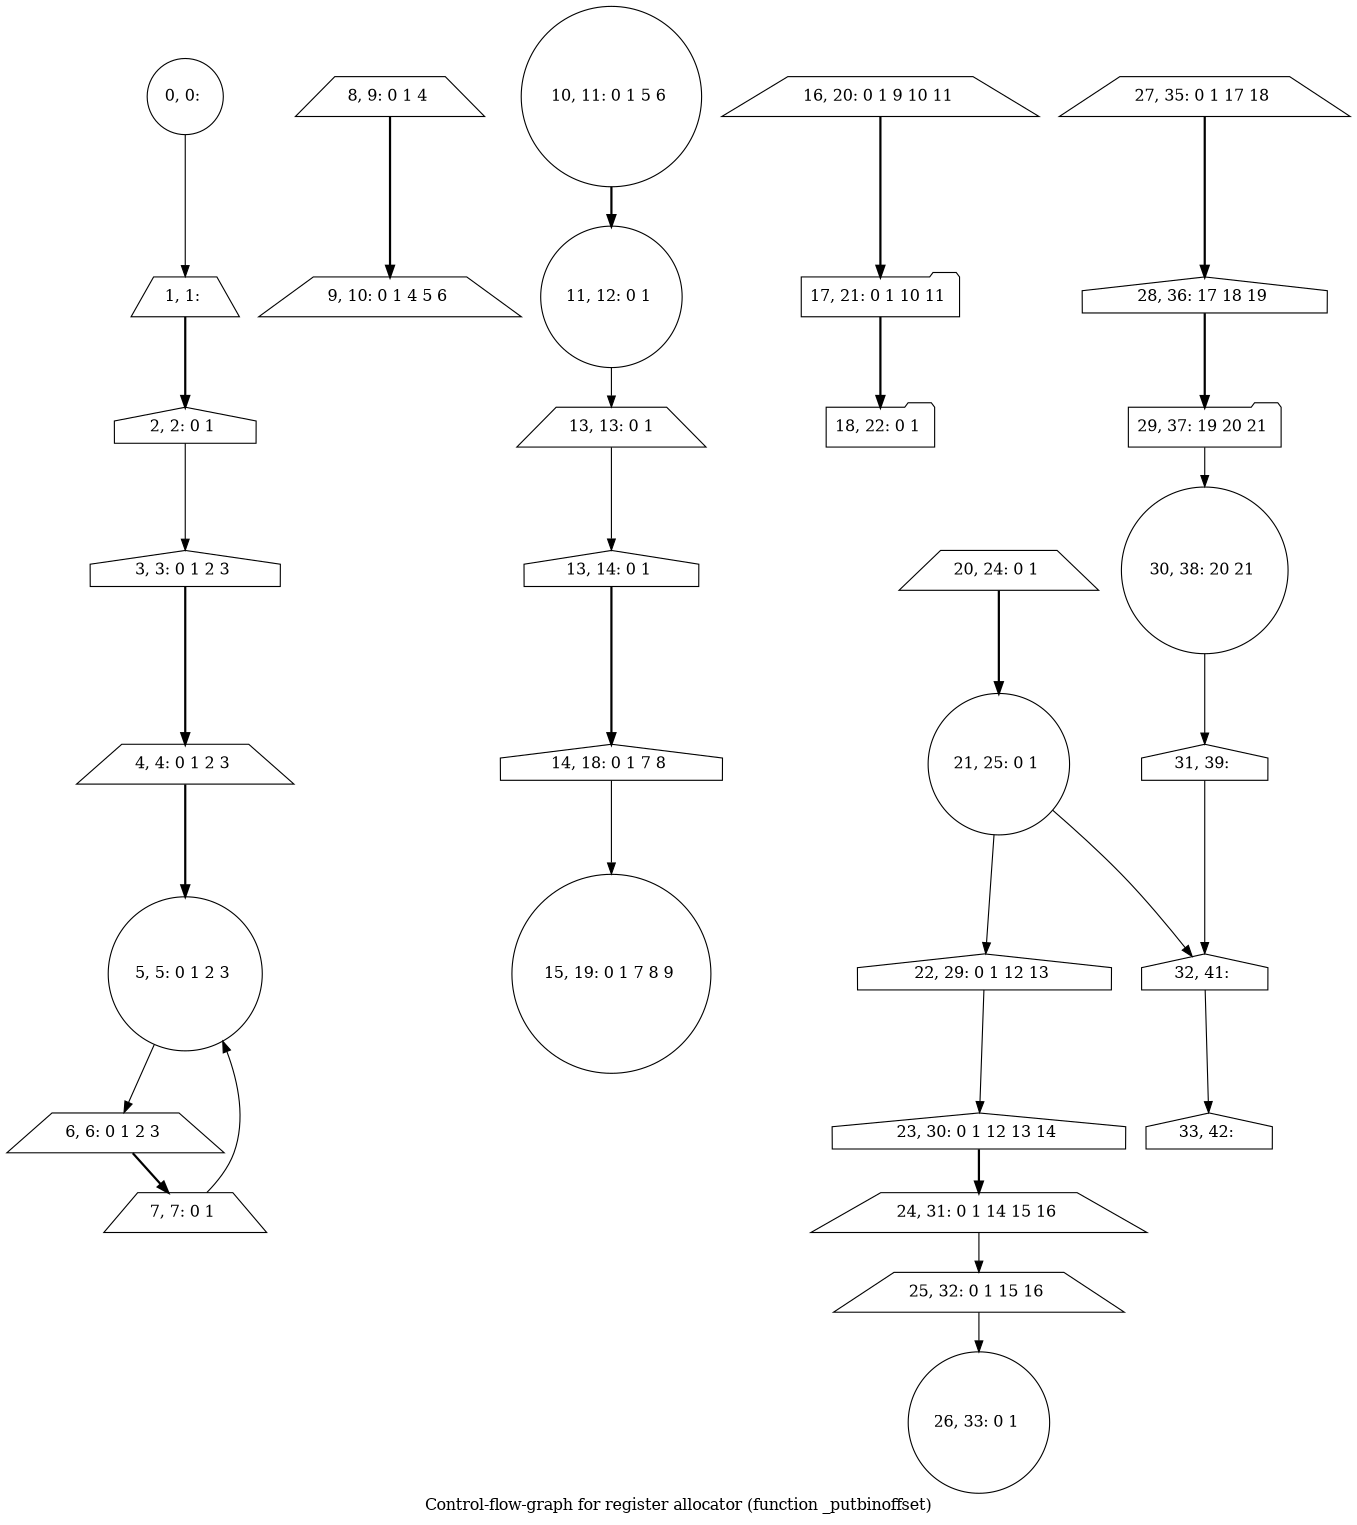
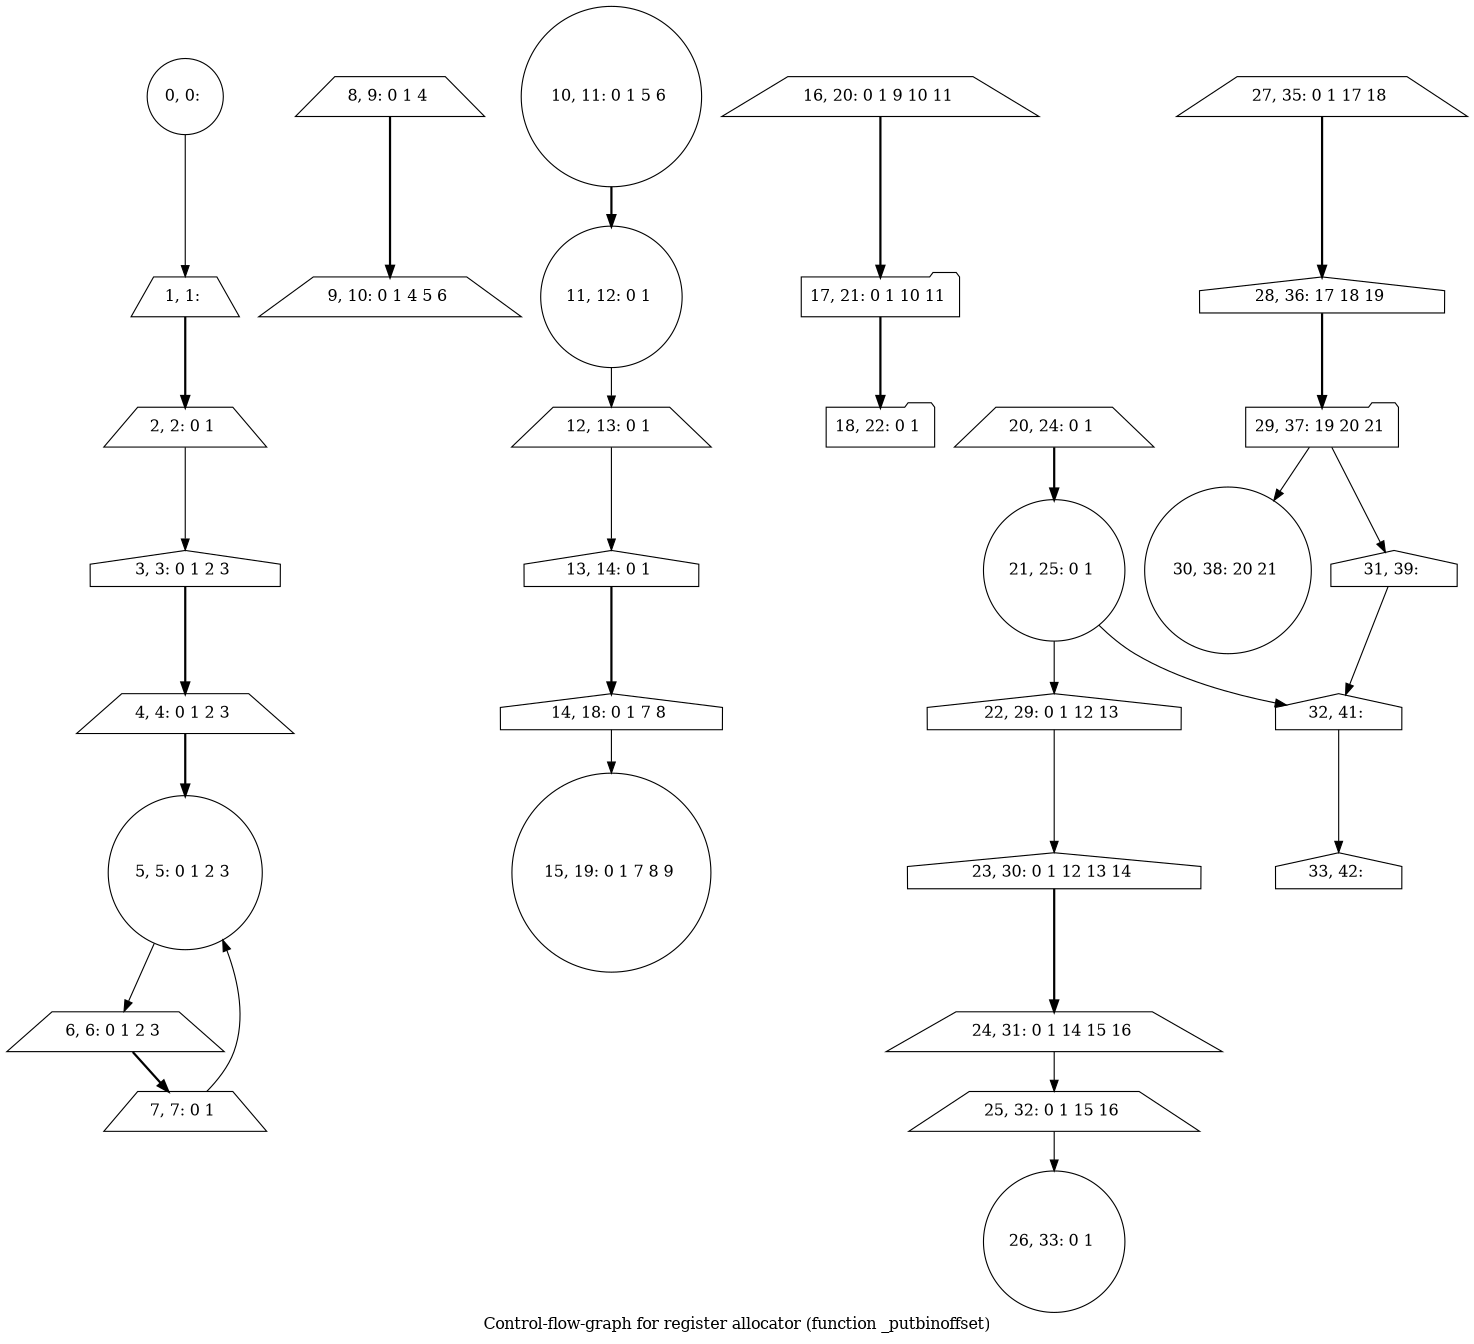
node "2, 2: 0 1": shape house -> trapezium
node "13, 13: 0 1": label "13, 13: 0 1" -> "12, 13: 0 1"
edge "30, 38: 20 21" -> "31, 39:": now "29, 37: 19 20 21" -> "31, 39:"
